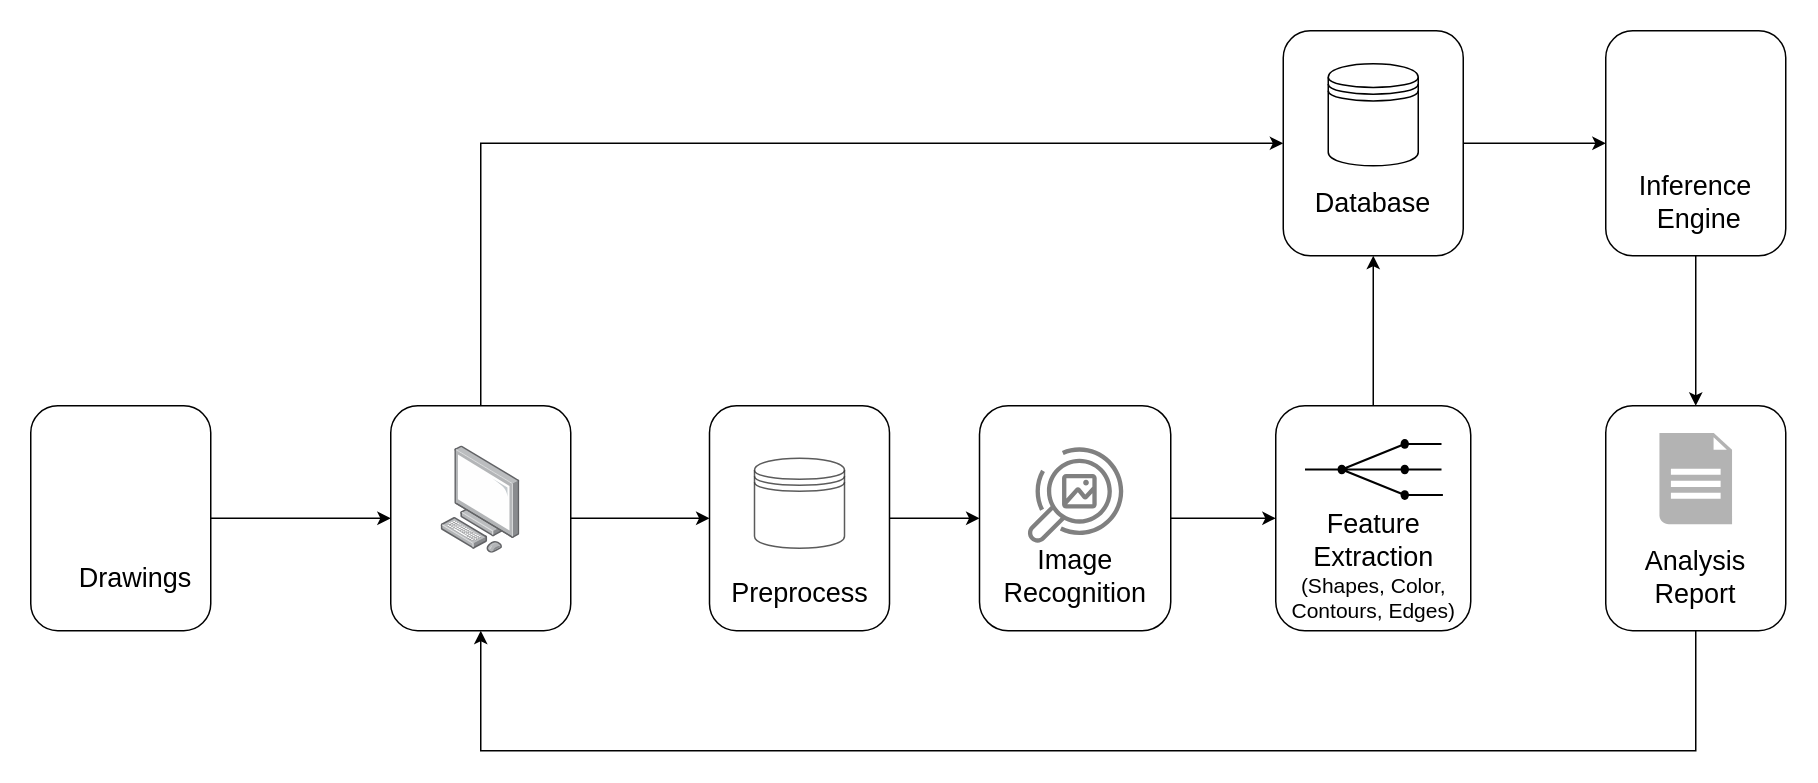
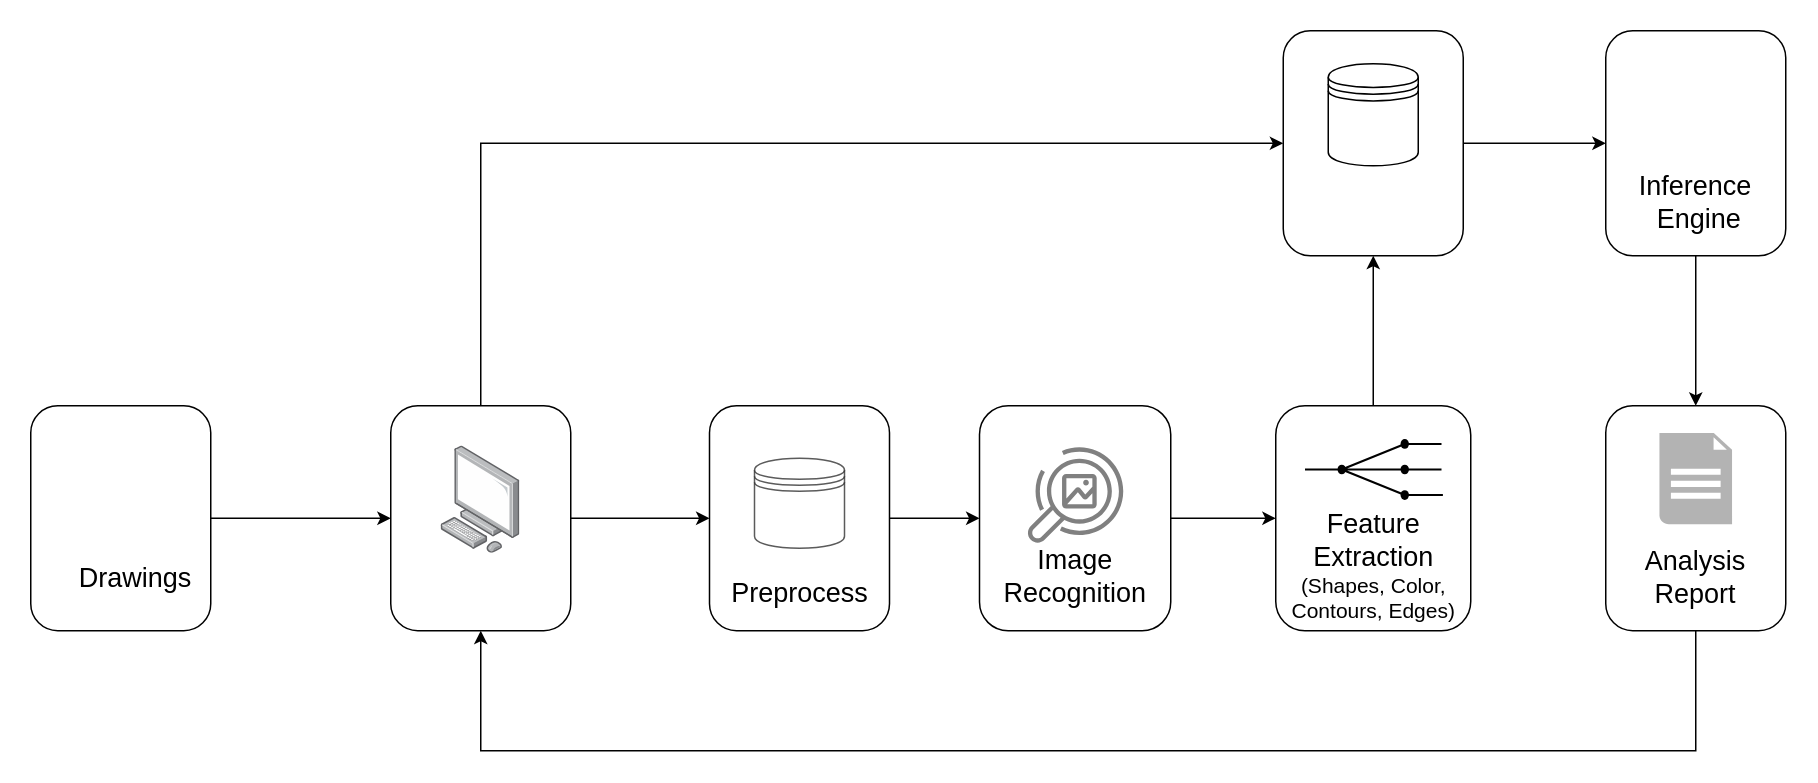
node "Database": removed
